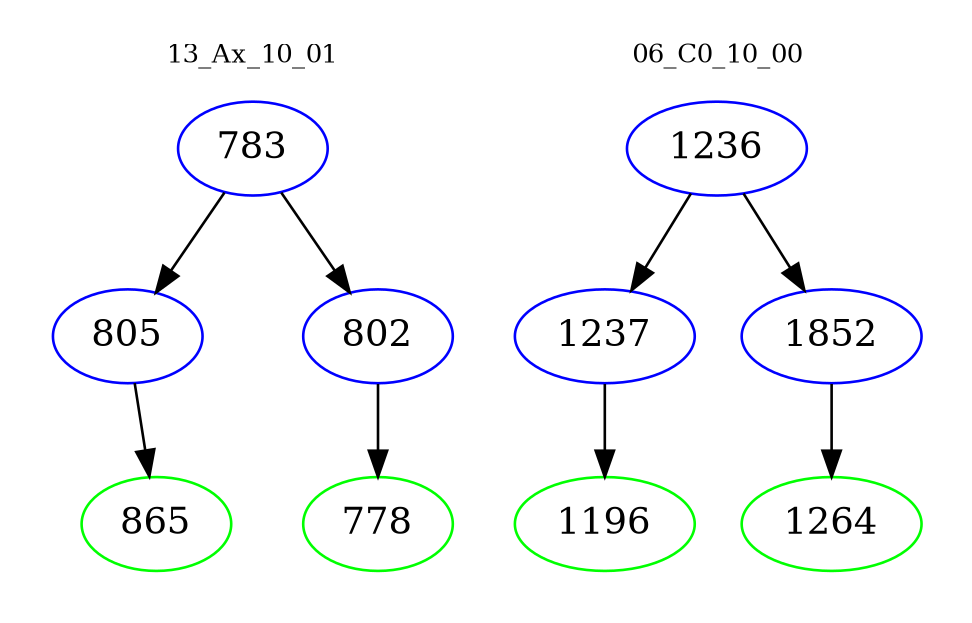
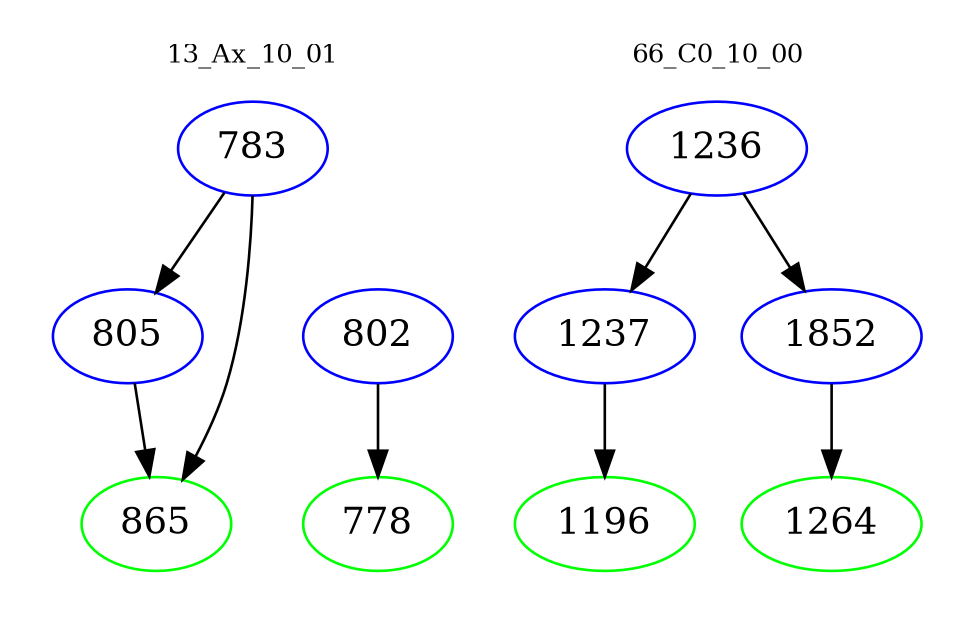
cluster "06_C0_10_00": label "06_C0_10_00" -> "66_C0_10_00"
edge "783" -> "802": now "783" -> "865"
